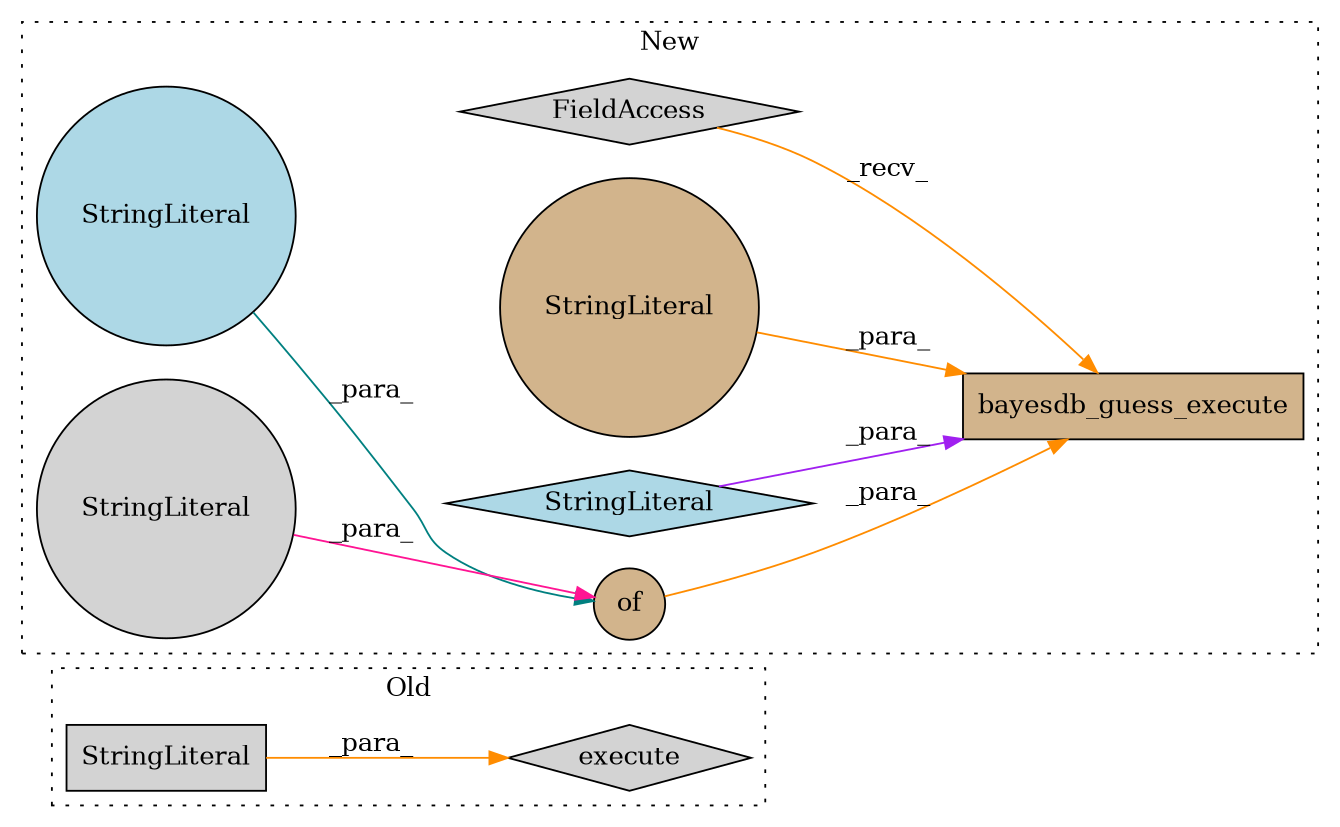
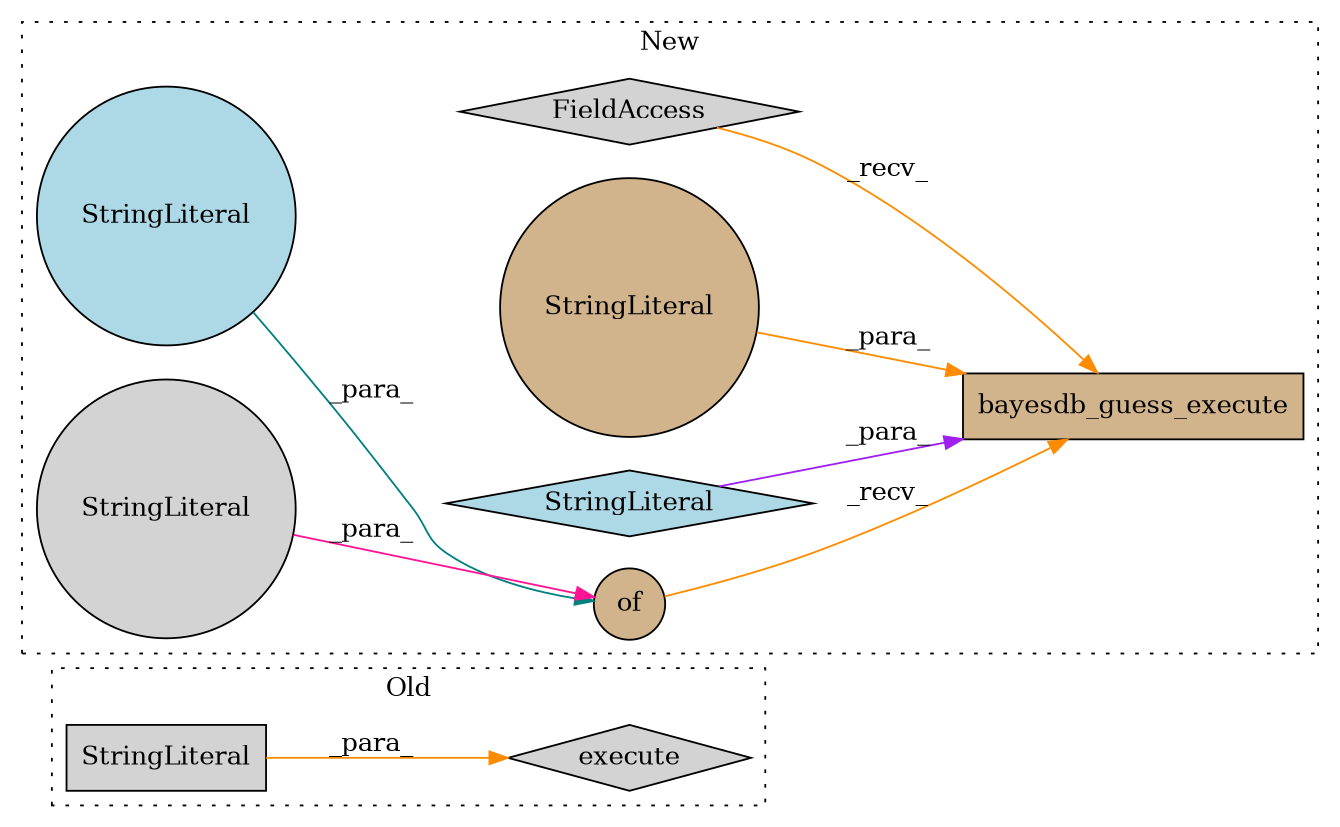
edge "of" -> "bayesdb_guess_execute": label "_para_" -> "_recv_"
